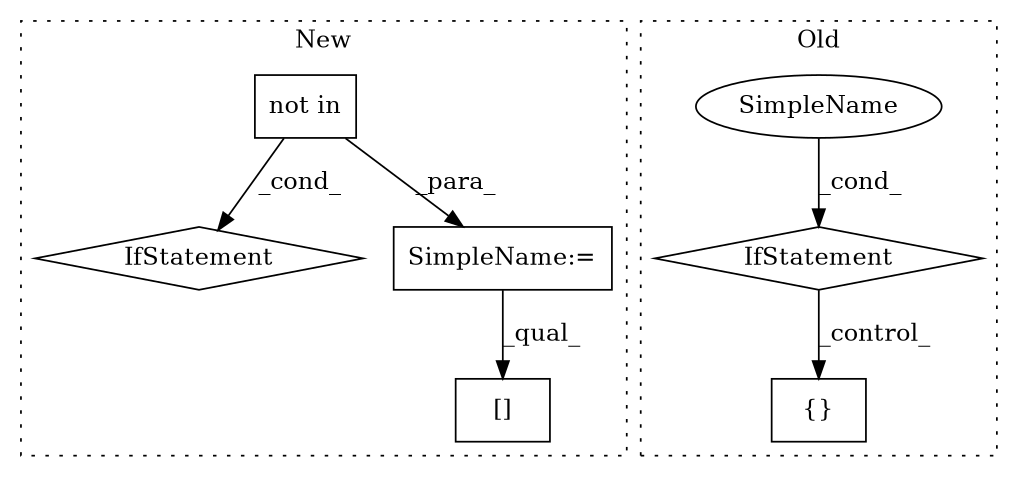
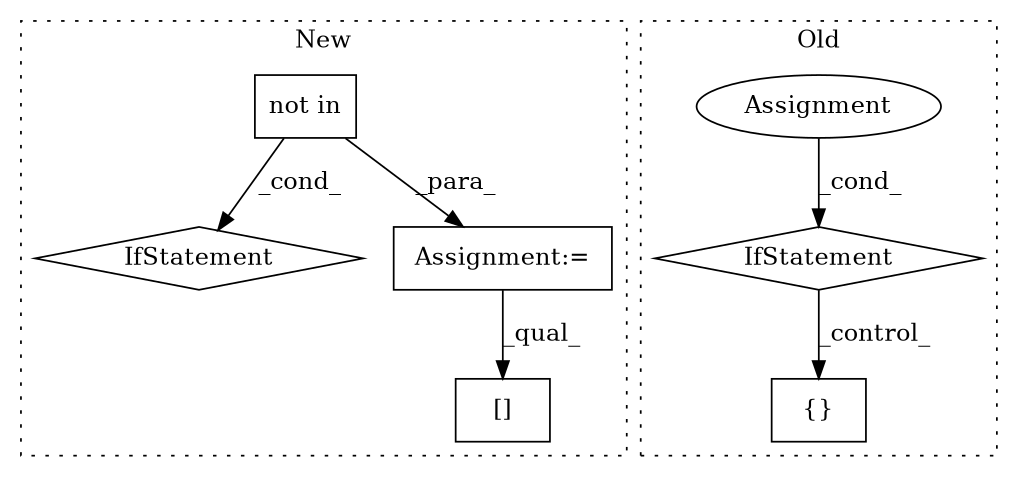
node "SimpleName": label "SimpleName" -> "Assignment"
node "SimpleName:=": label "SimpleName:=" -> "Assignment:="
